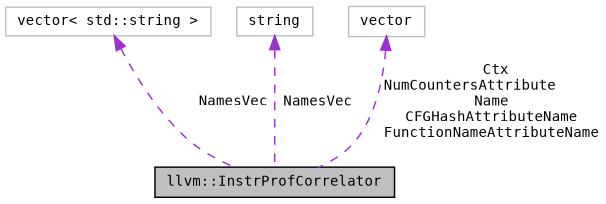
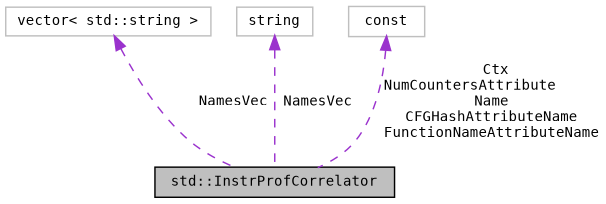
node "vector": label "vector" -> "const"
node "llvm::InstrProfCorrelator": label "llvm::InstrProfCorrelator" -> "std::InstrProfCorrelator"
